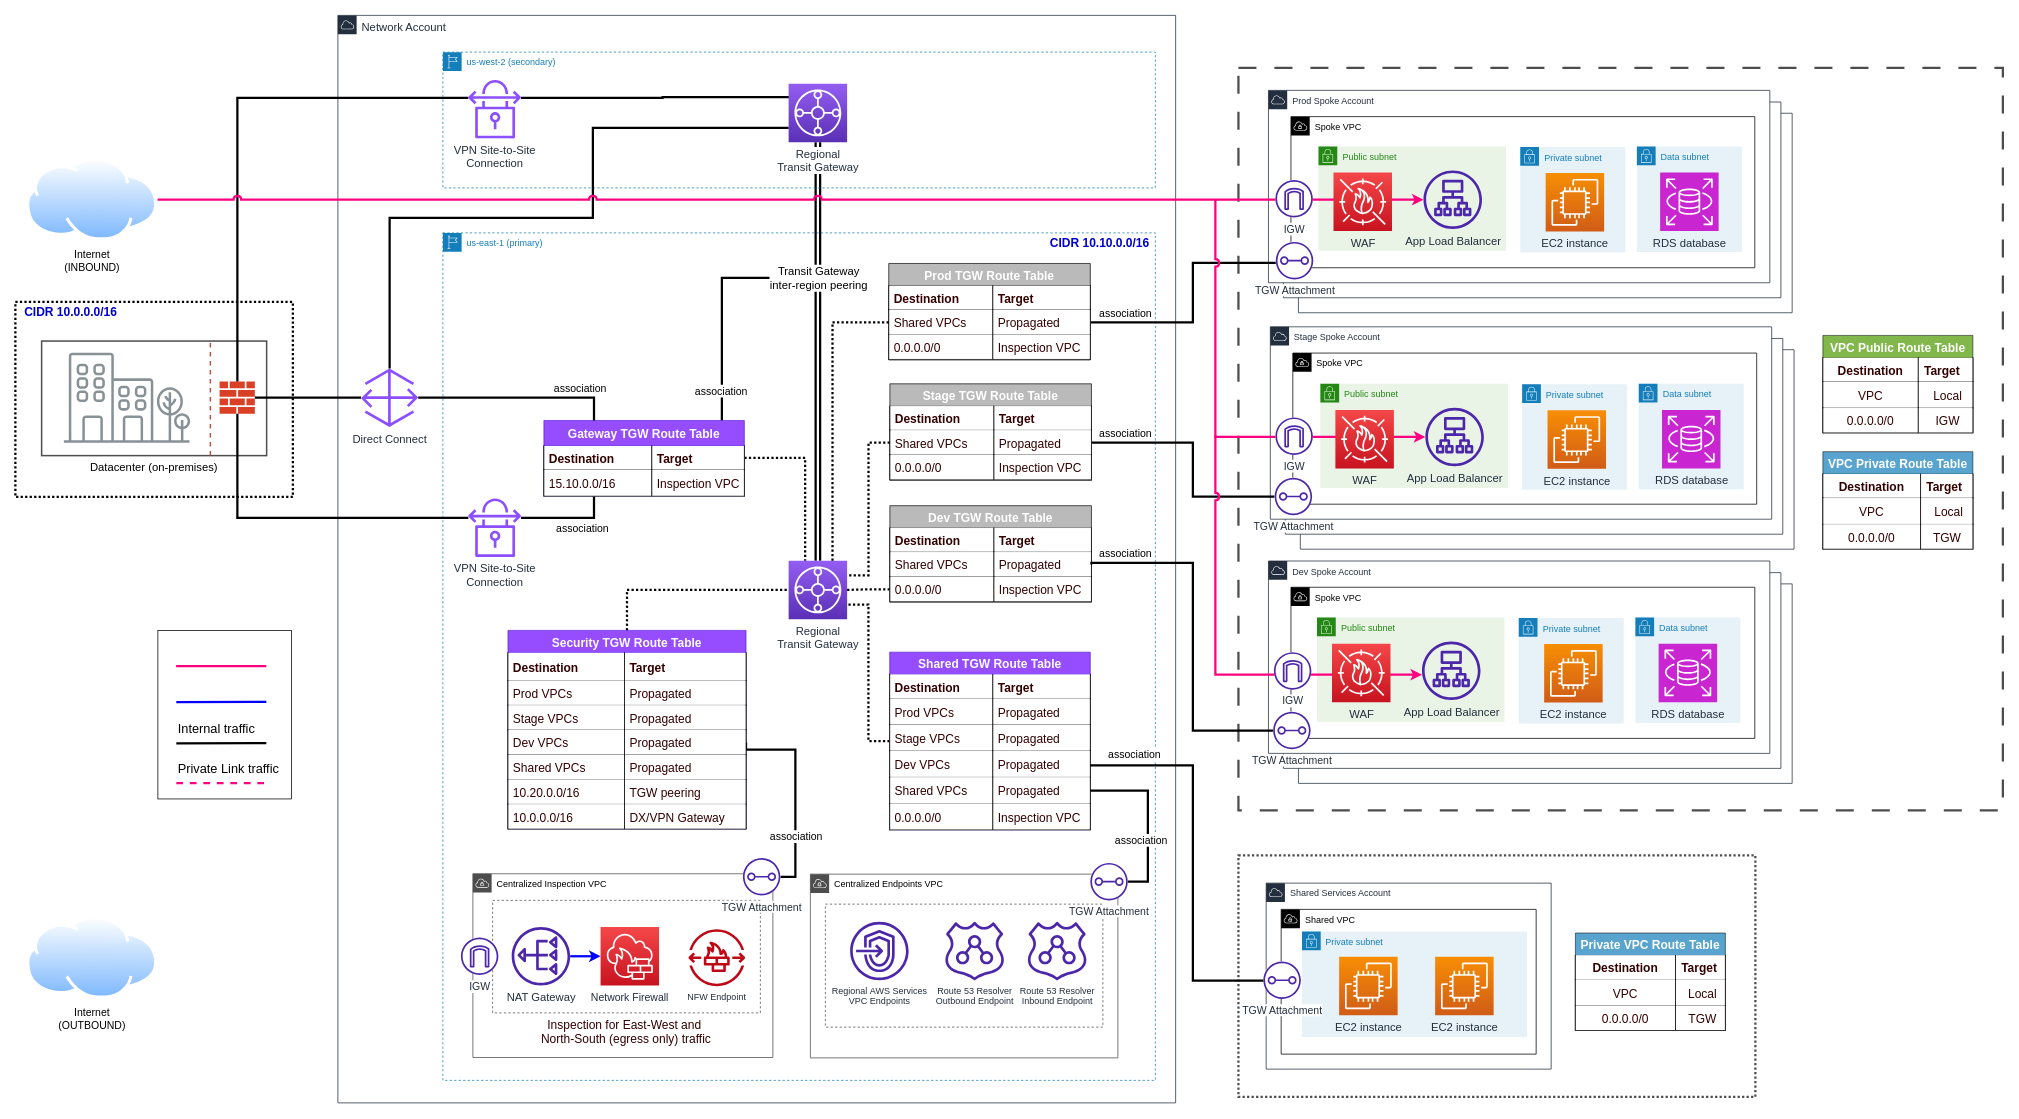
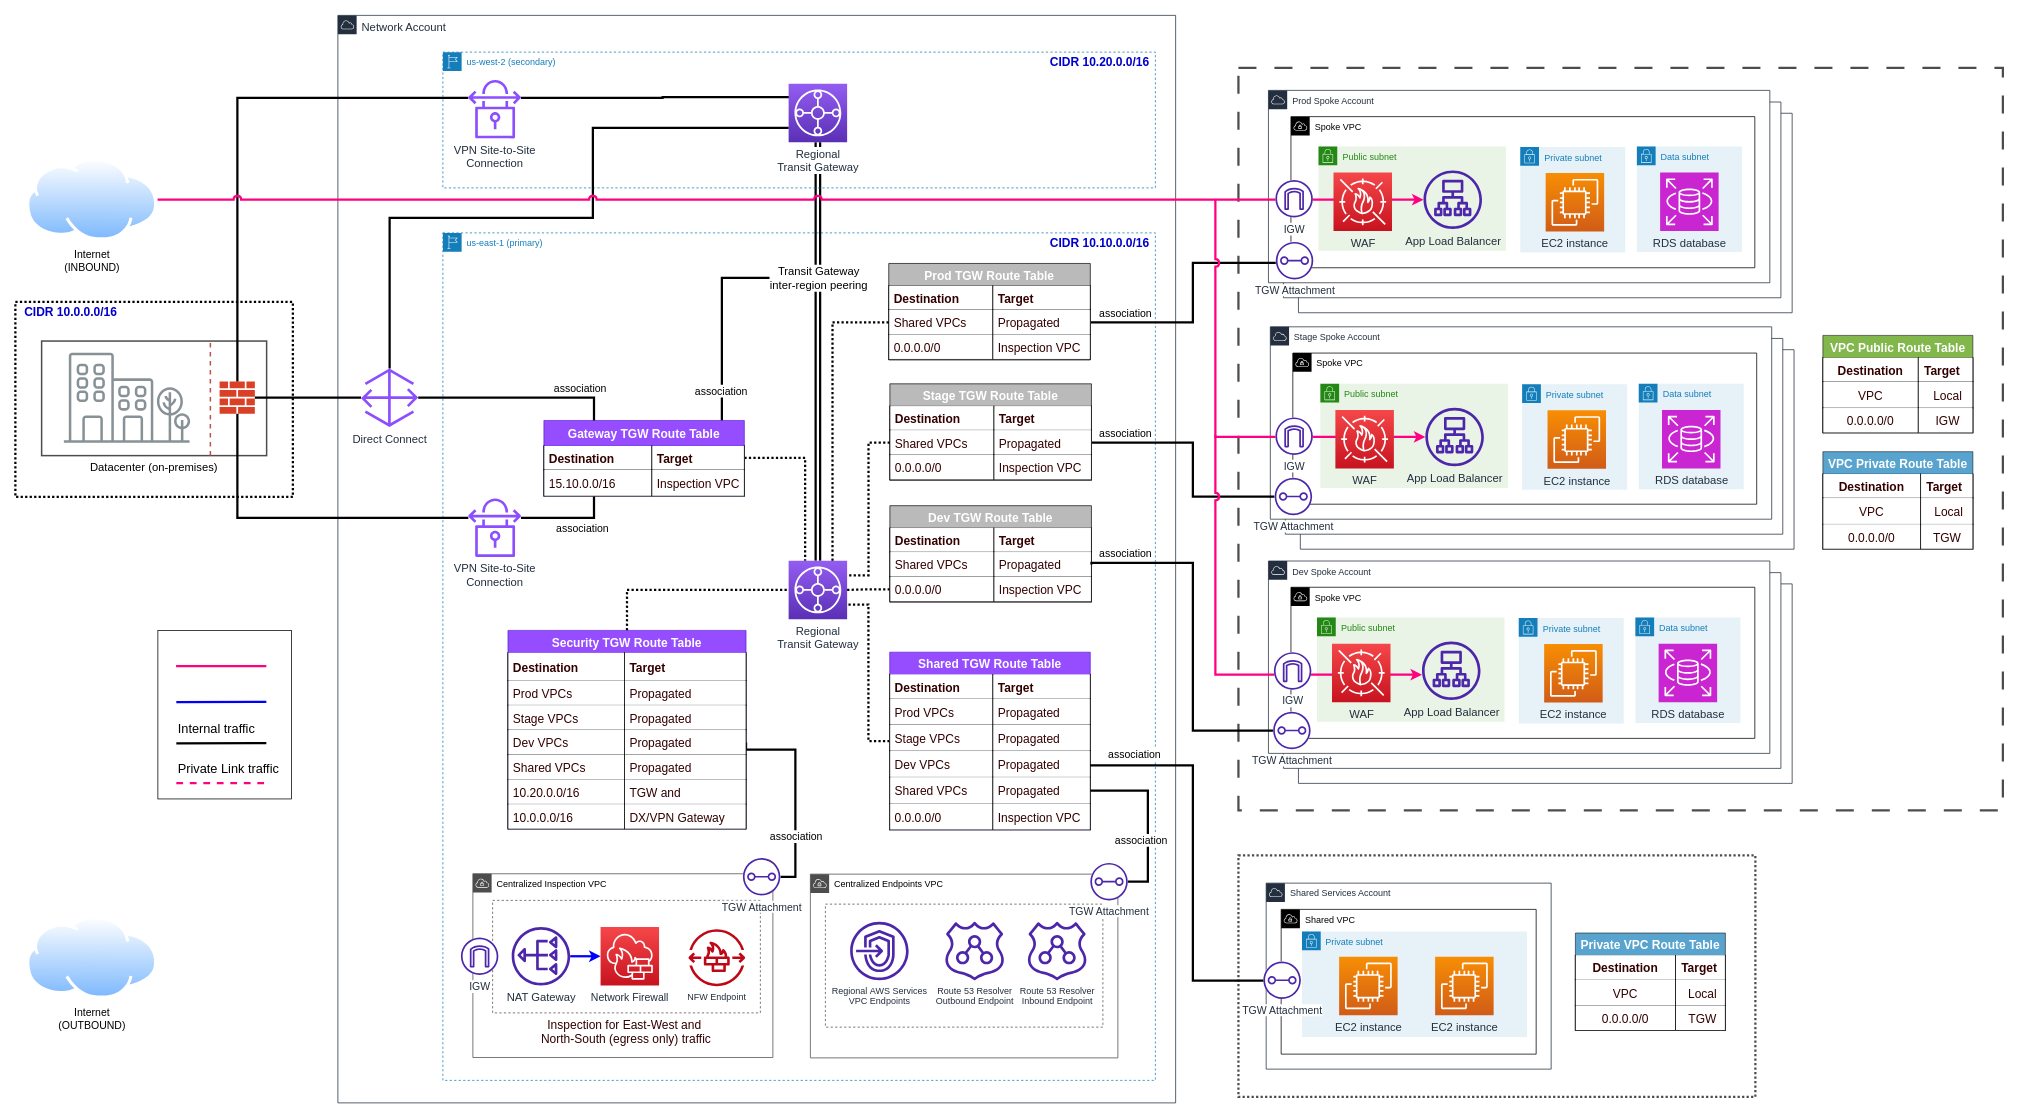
node "CIDR 10.20.0.0/16": added
node "TGW peering": label "TGW peering" -> "TGW and"
